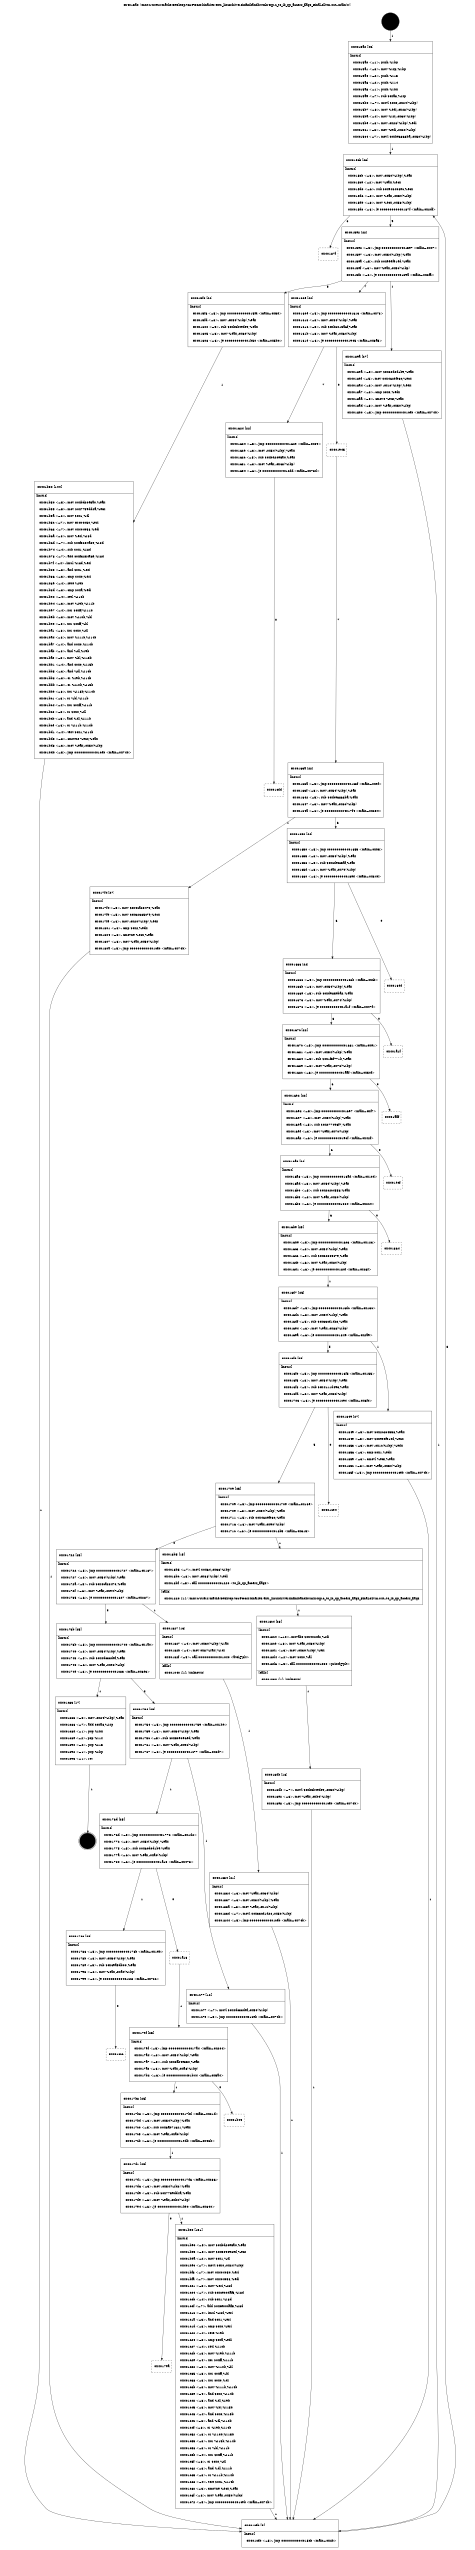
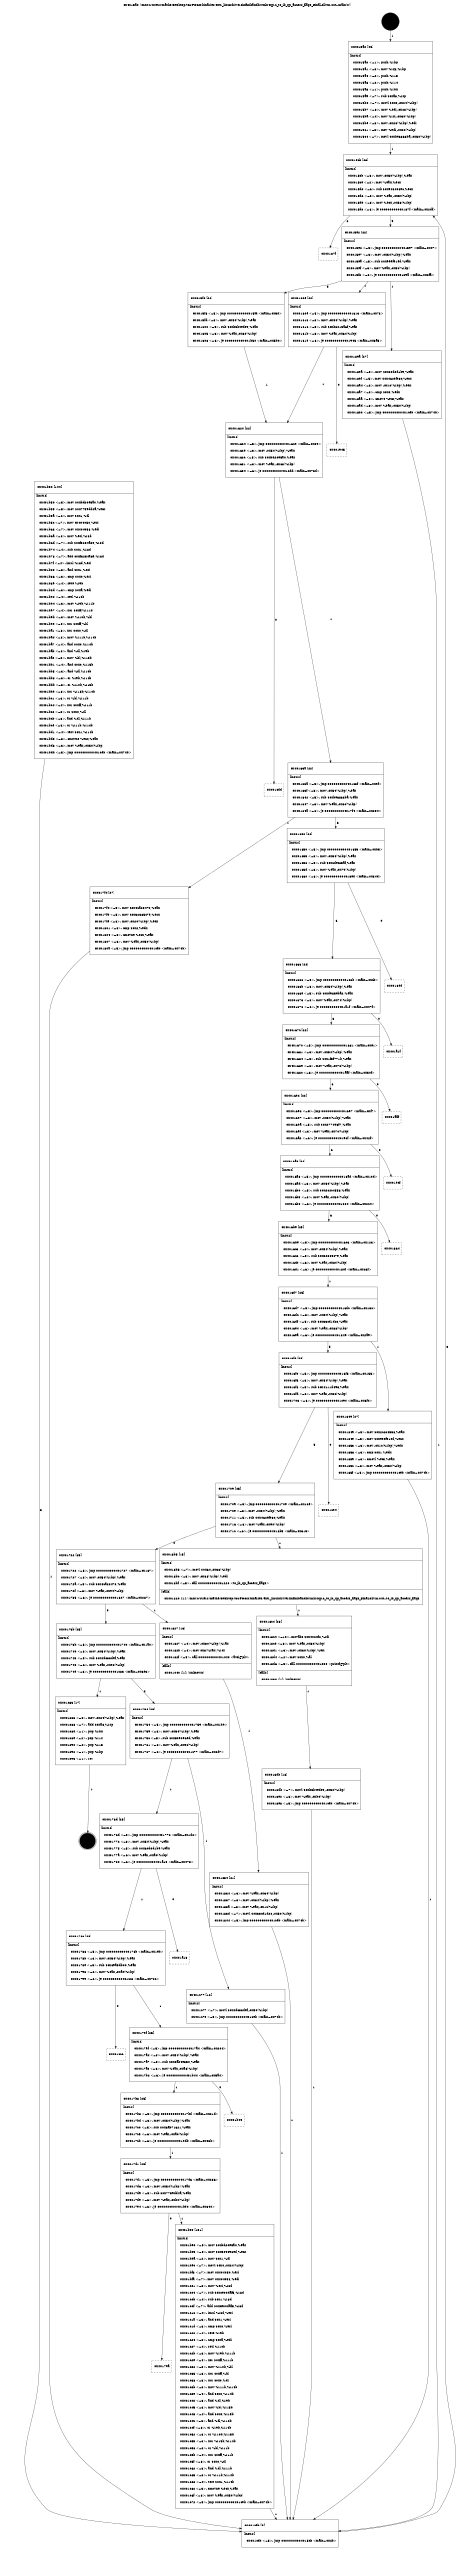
edge "0x4015f8 [22]" -> "0x401b50 [144]": now "0x4015f8 [22]" -> "0x401624 [22]"
edge "0x401945" -> "0x40163a [22]": now "0x401624 [22]" -> "0x40163a [22]"
edge "0x401b50 [144]" -> "0x401ceb [5]": label " 1" -> " 3"
edge "0x401a13" -> "0x40179f [25]": now "0x401786 [25]" -> "0x40179f [25]"
